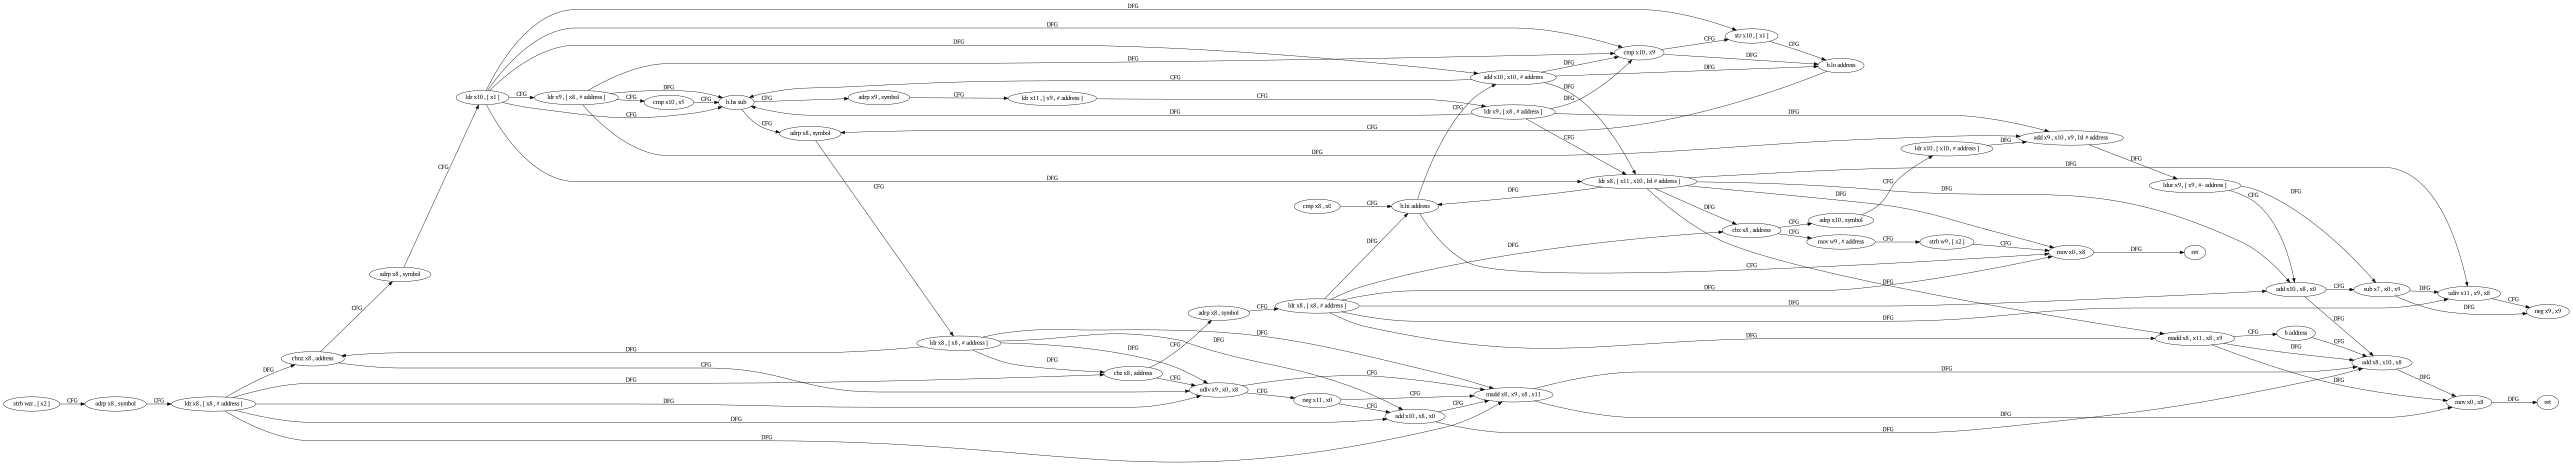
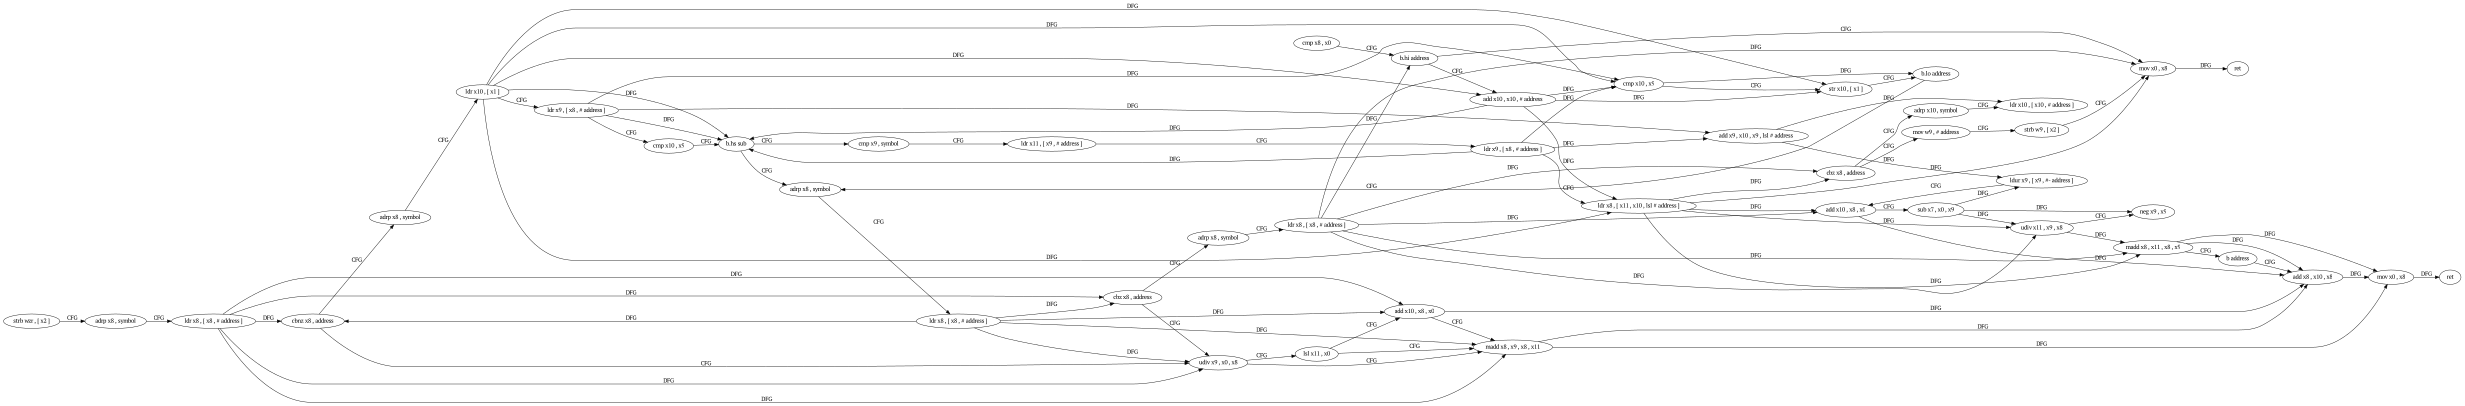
edge "add x10 , x10 , # address" -> "b.lo address": now "add x10 , x10 , # address" -> "str x10 , [ x1 ]"
edge "add x10 , x10 , # address" -> "b.hs sub": label "CFG" -> "DFG"
node "adrp x9 , symbol": label "adrp x9 , symbol" -> "cmp x9 , symbol"
edge "ldr x10 , [ x1 ]" -> "b.hs sub": label "CFG" -> "DFG"
edge "ldr x10 , [ x10 , # address ]" -> "add x9 , x10 , x9 , lsl # address": reversed
edge "ldr x8 , [ x11 , x10 , lsl # address ]" -> "b.hi address": removed, label "DFG"
edge "ldur x9 , [ x9 , #- address ]" -> "sub x7 , x0 , x9": reversed
edge "udiv x11 , x9 , x8" -> "madd x8 , x11 , x8 , x9": added, label "DFG"
node "neg x11 , x0": label "neg x11 , x0" -> "lsl x11 , x0"
